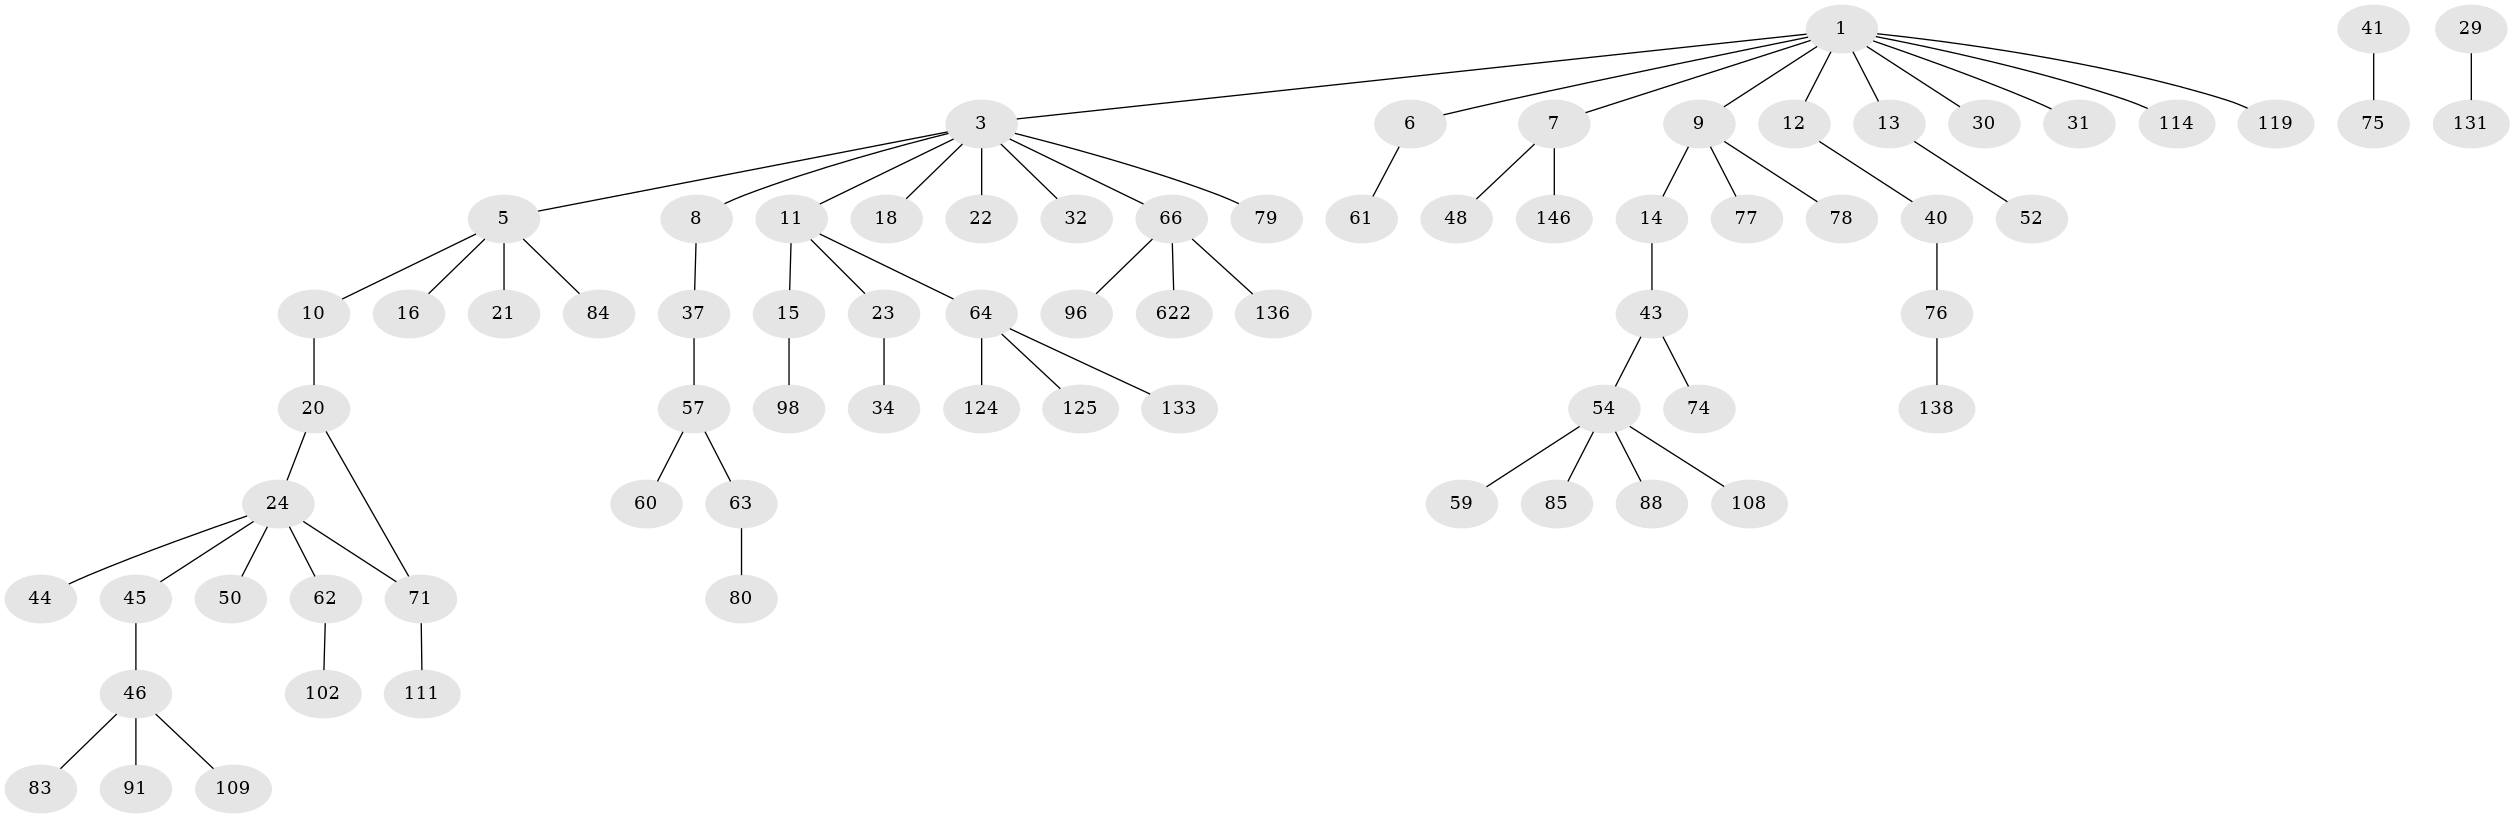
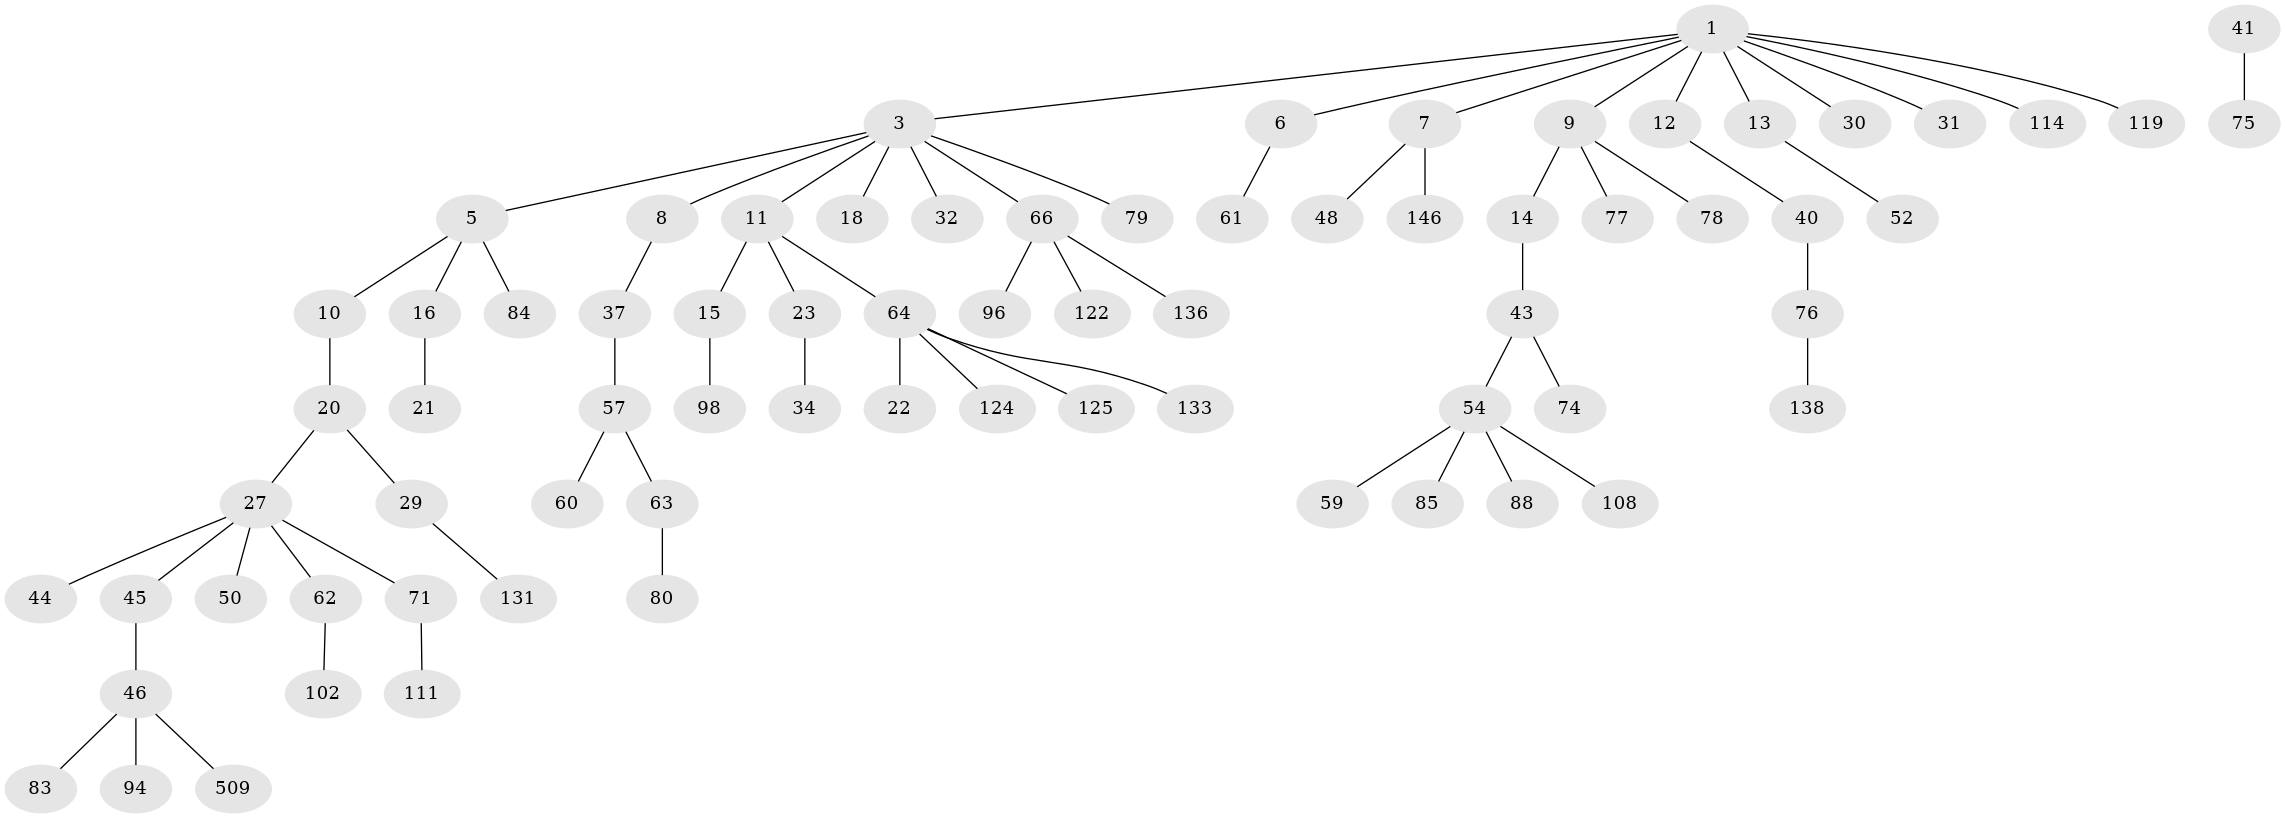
edge "3" -- "22": now "64" -- "22"
edge "5" -- "21": now "16" -- "21"
node "622": label "622" -> "122"
node "24": label "24" -> "27"
edge "20" -- "71": now "20" -- "29"
node "91": label "91" -> "94"
node "109": label "109" -> "509"
